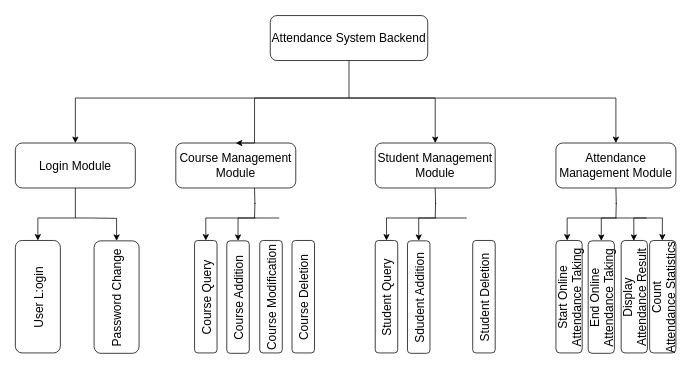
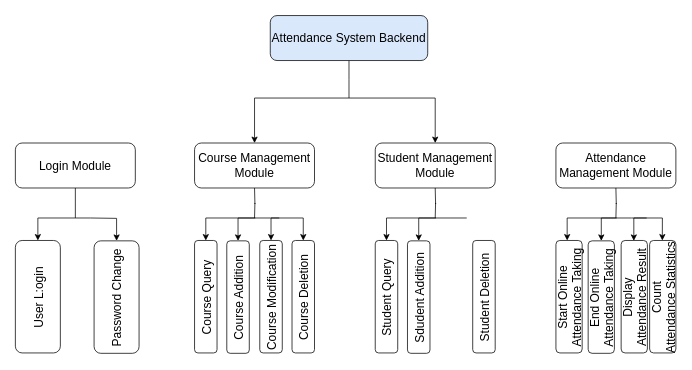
node "Attendance System Backend": fillcolor #ffffff -> #dae8fc
edge "Login Module" -- "Attendance Management Module": removed
node "Course Management Module": moved (236, 165) -> (255, 165)
edge "Course Modification" -- "Course Deletion": added
